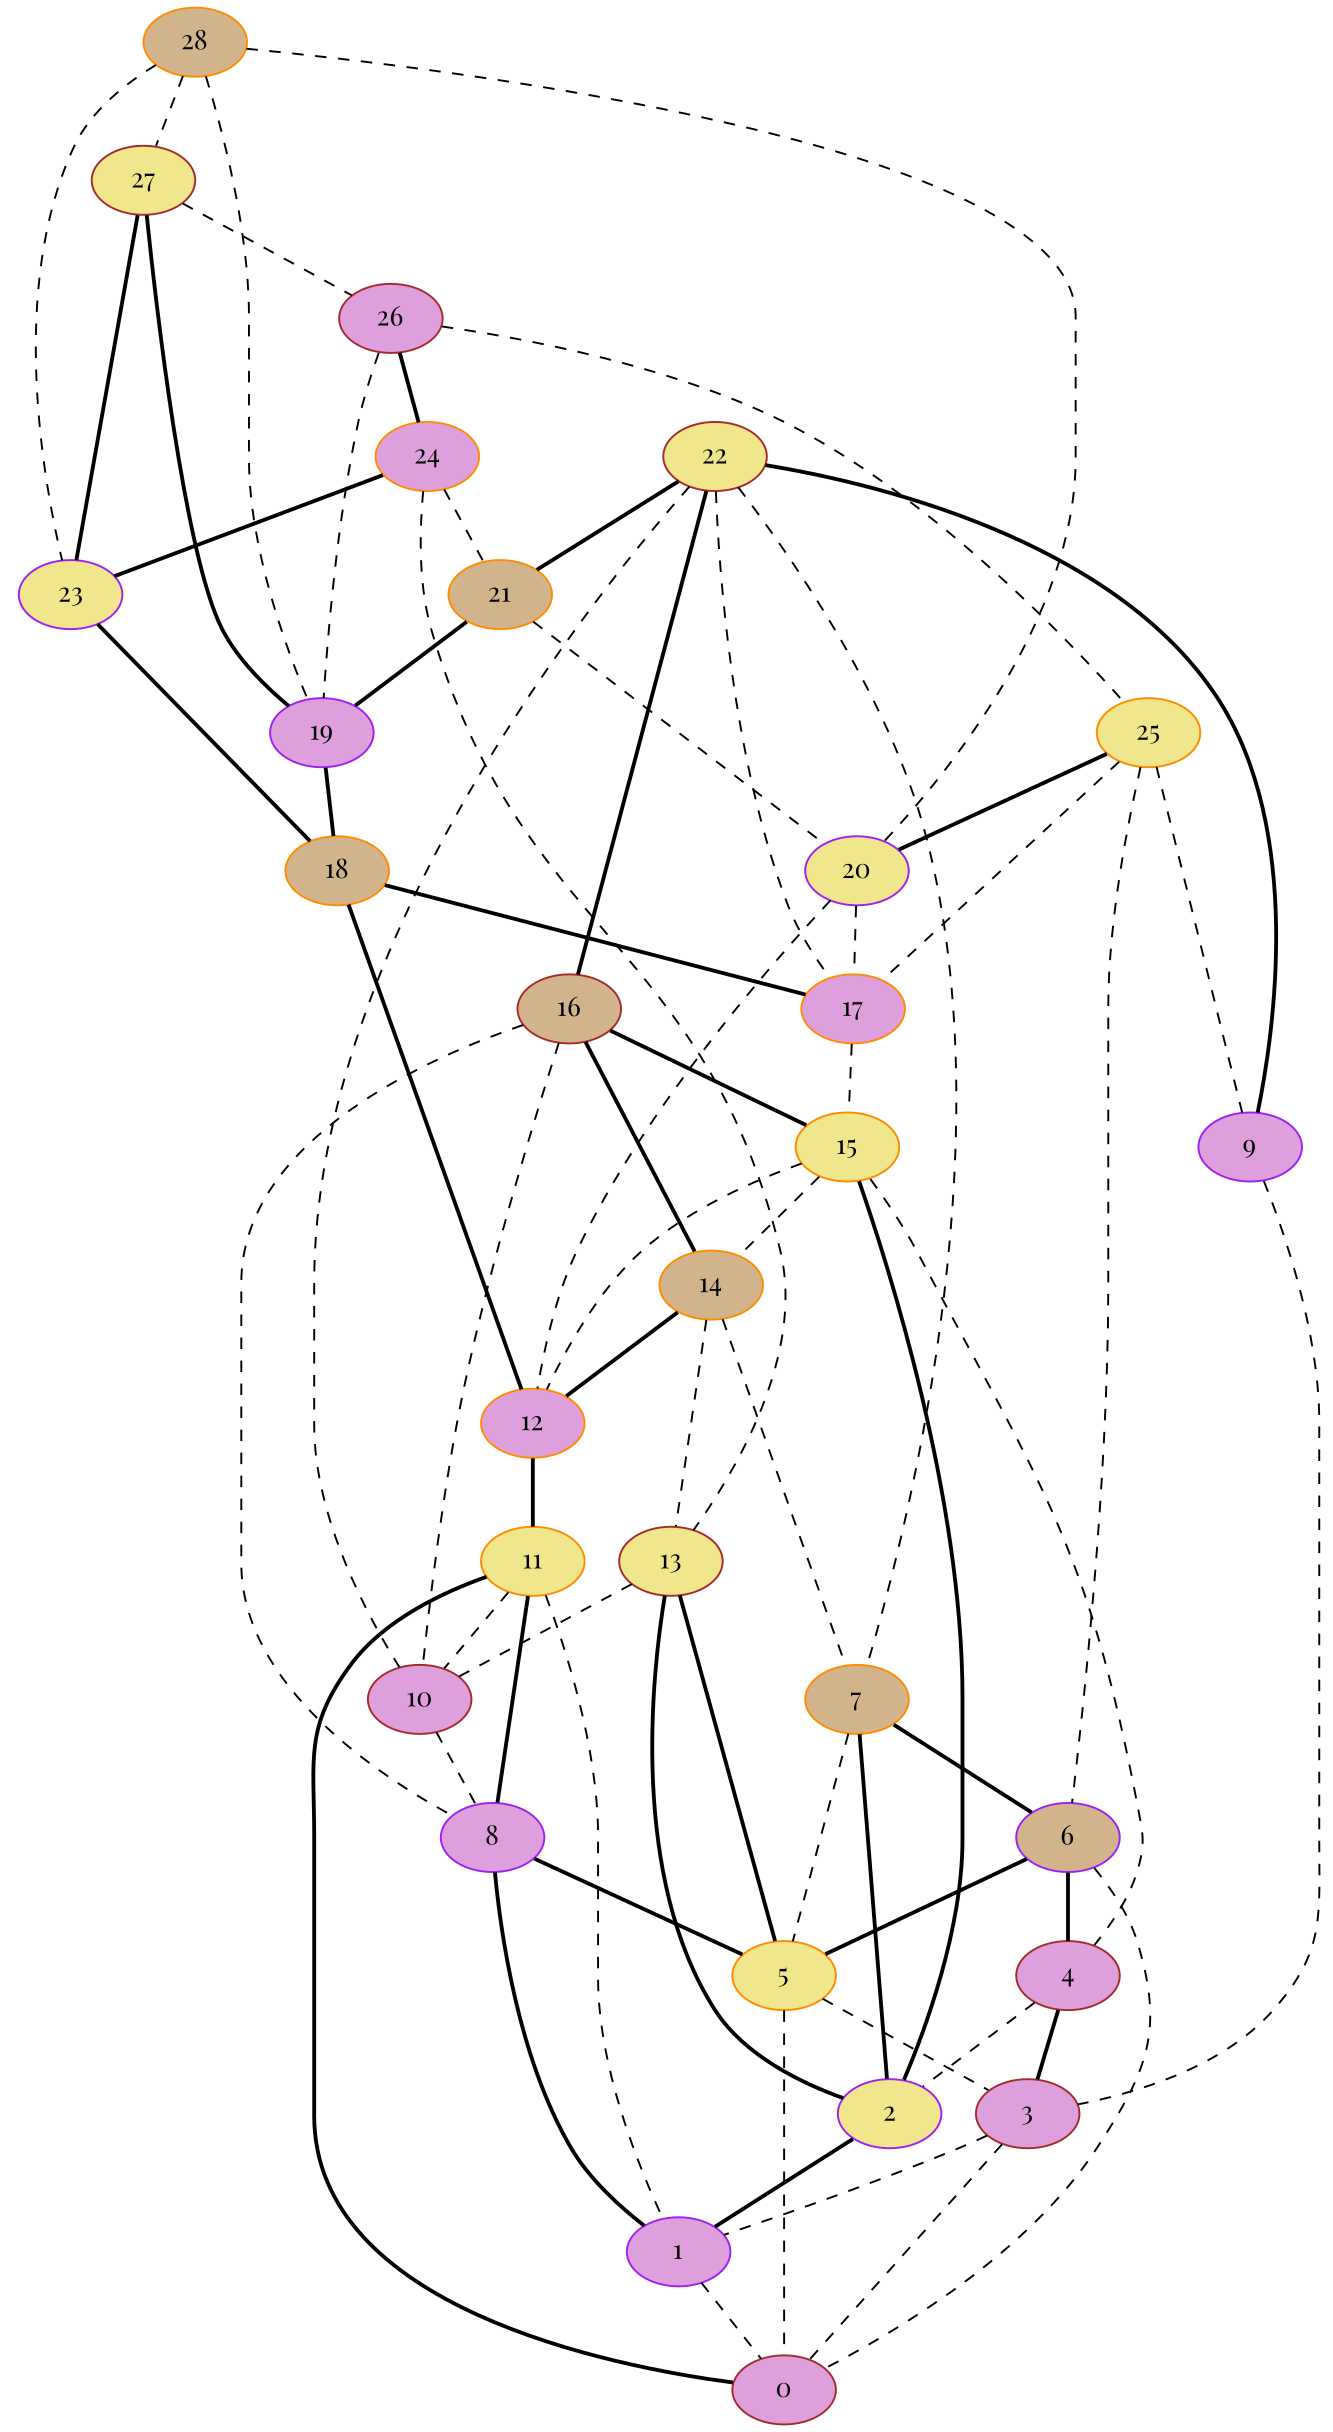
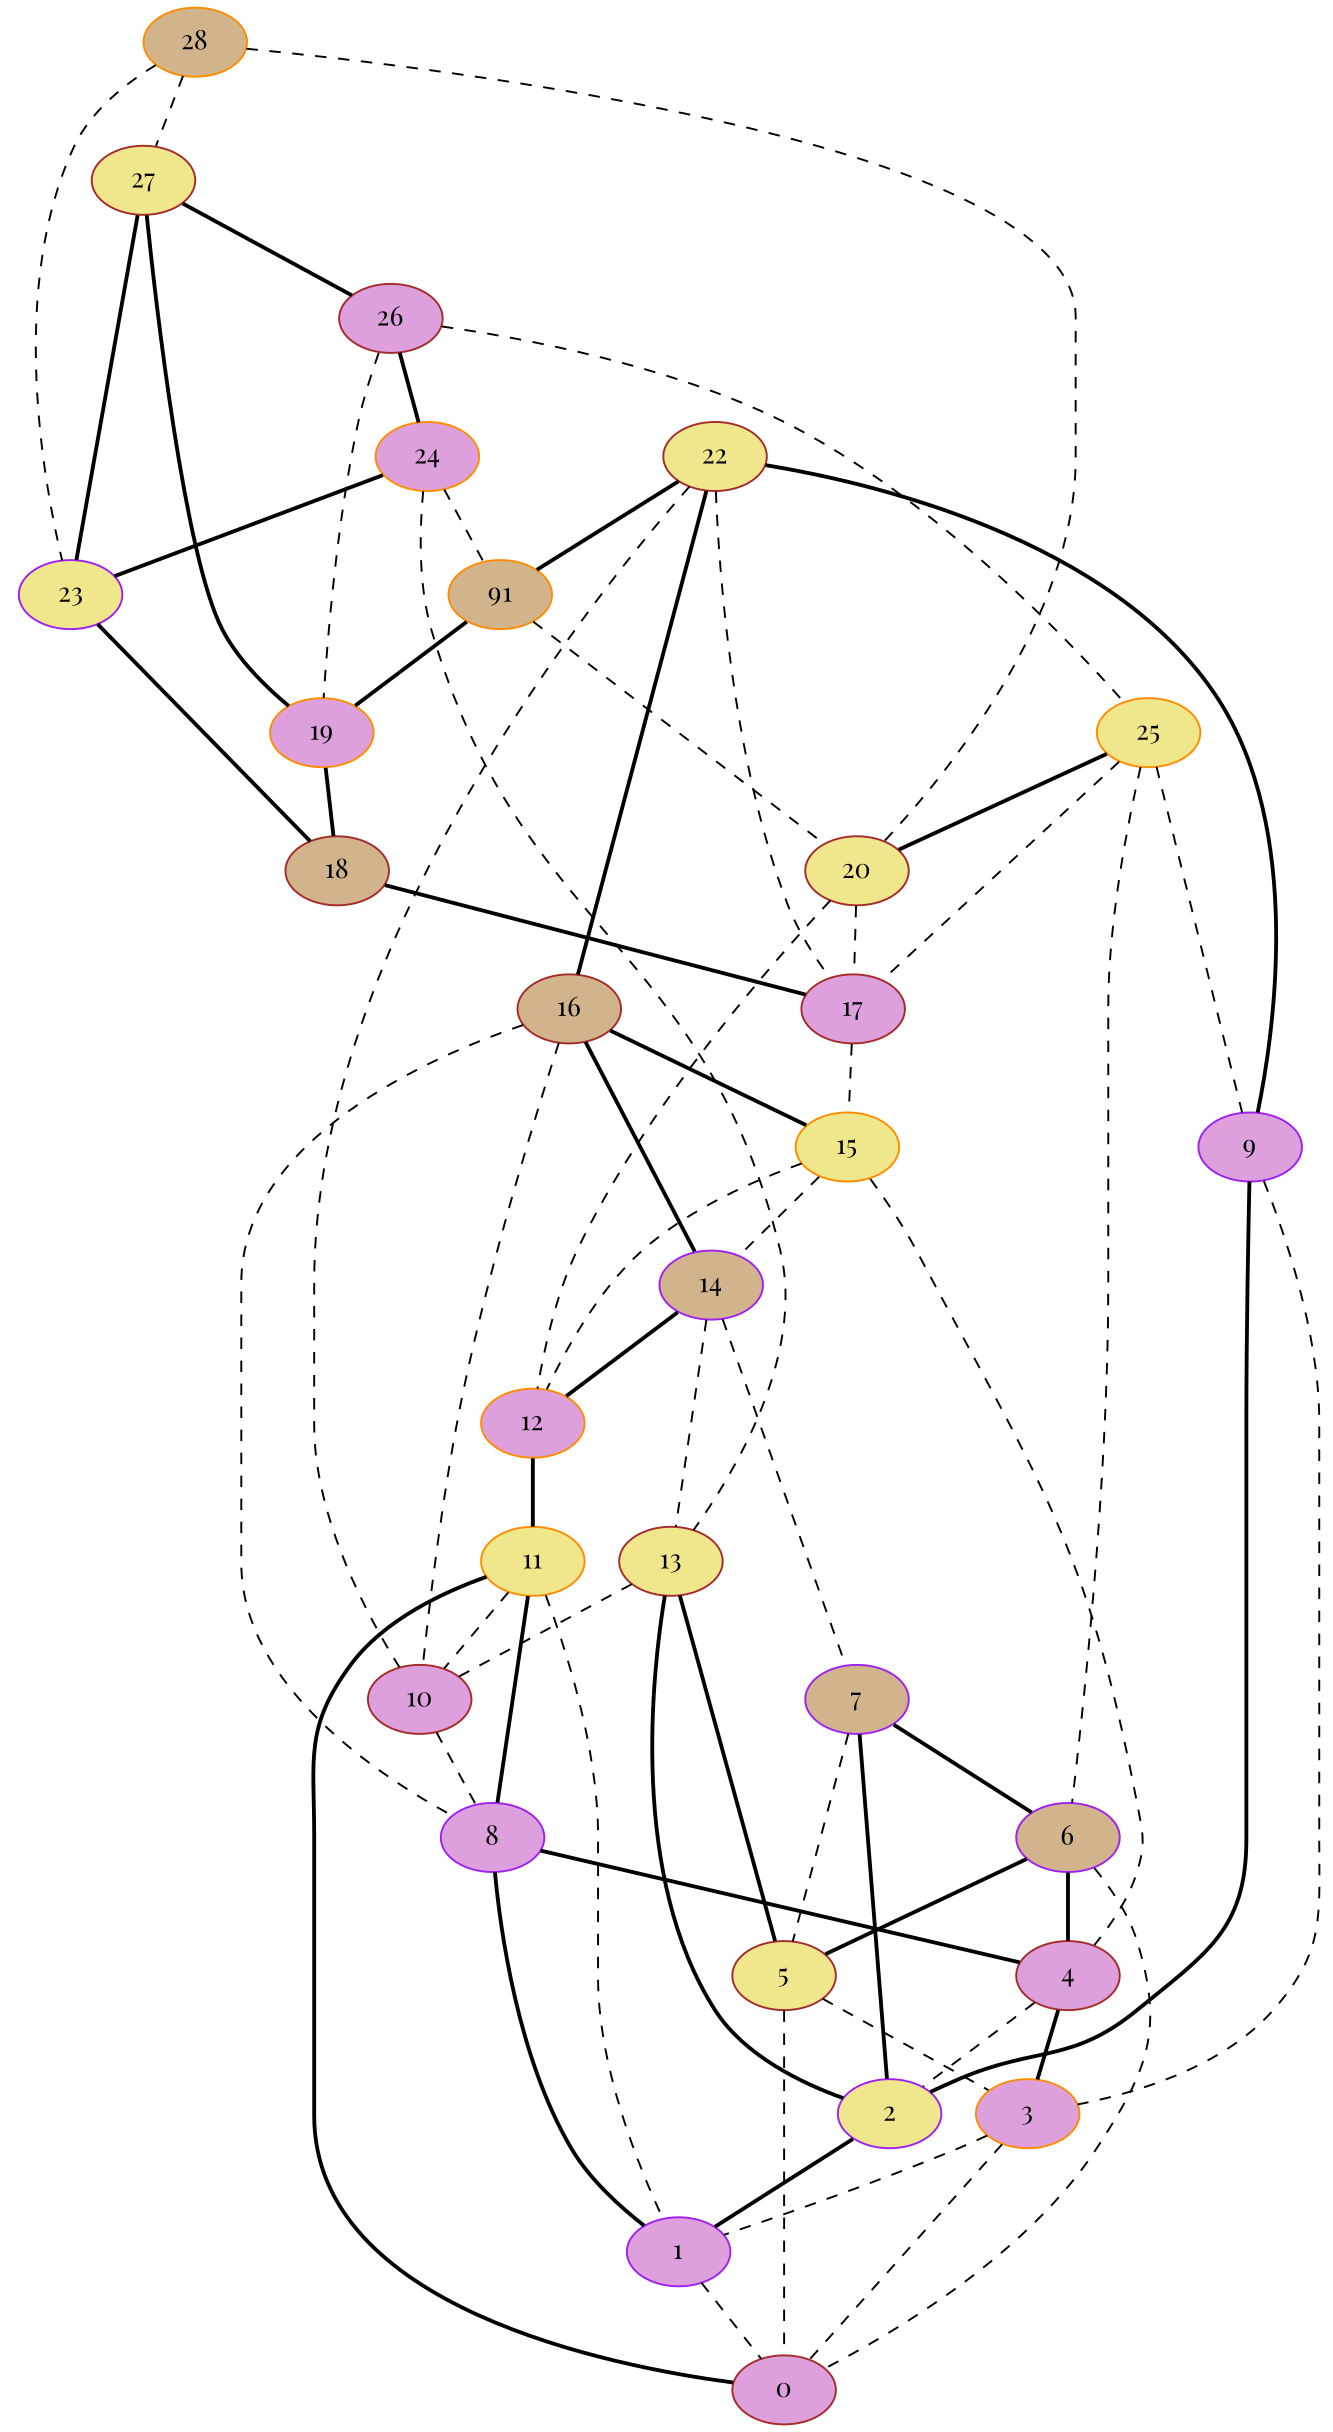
edge "27" -- "26": style dashed -> bold
edge "28" -- "19": removed
node "21": label "21" -> "91"
node "19": color purple -> darkorange
node "18": color darkorange -> brown
node "20": color purple -> brown
node "17": color darkorange -> brown
edge "22" -- "7": removed
edge "18" -- "12": removed
node "14": color darkorange -> purple
edge "15" -- "2": now "9" -- "2"
node "7": color darkorange -> purple
edge "8" -- "5": now "8" -- "4"
node "5": color darkorange -> brown
node "3": color brown -> darkorange
